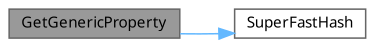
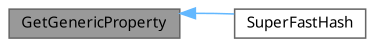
edge "GetGenericProperty" -> "SuperFastHash": reversed
